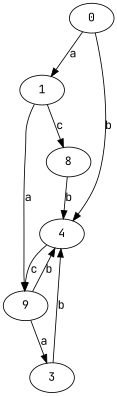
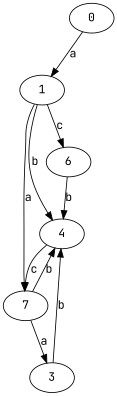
edge "0" -> "4": now "1" -> "4"
node "8": label "8" -> "6"
node "9": label "9" -> "7"
